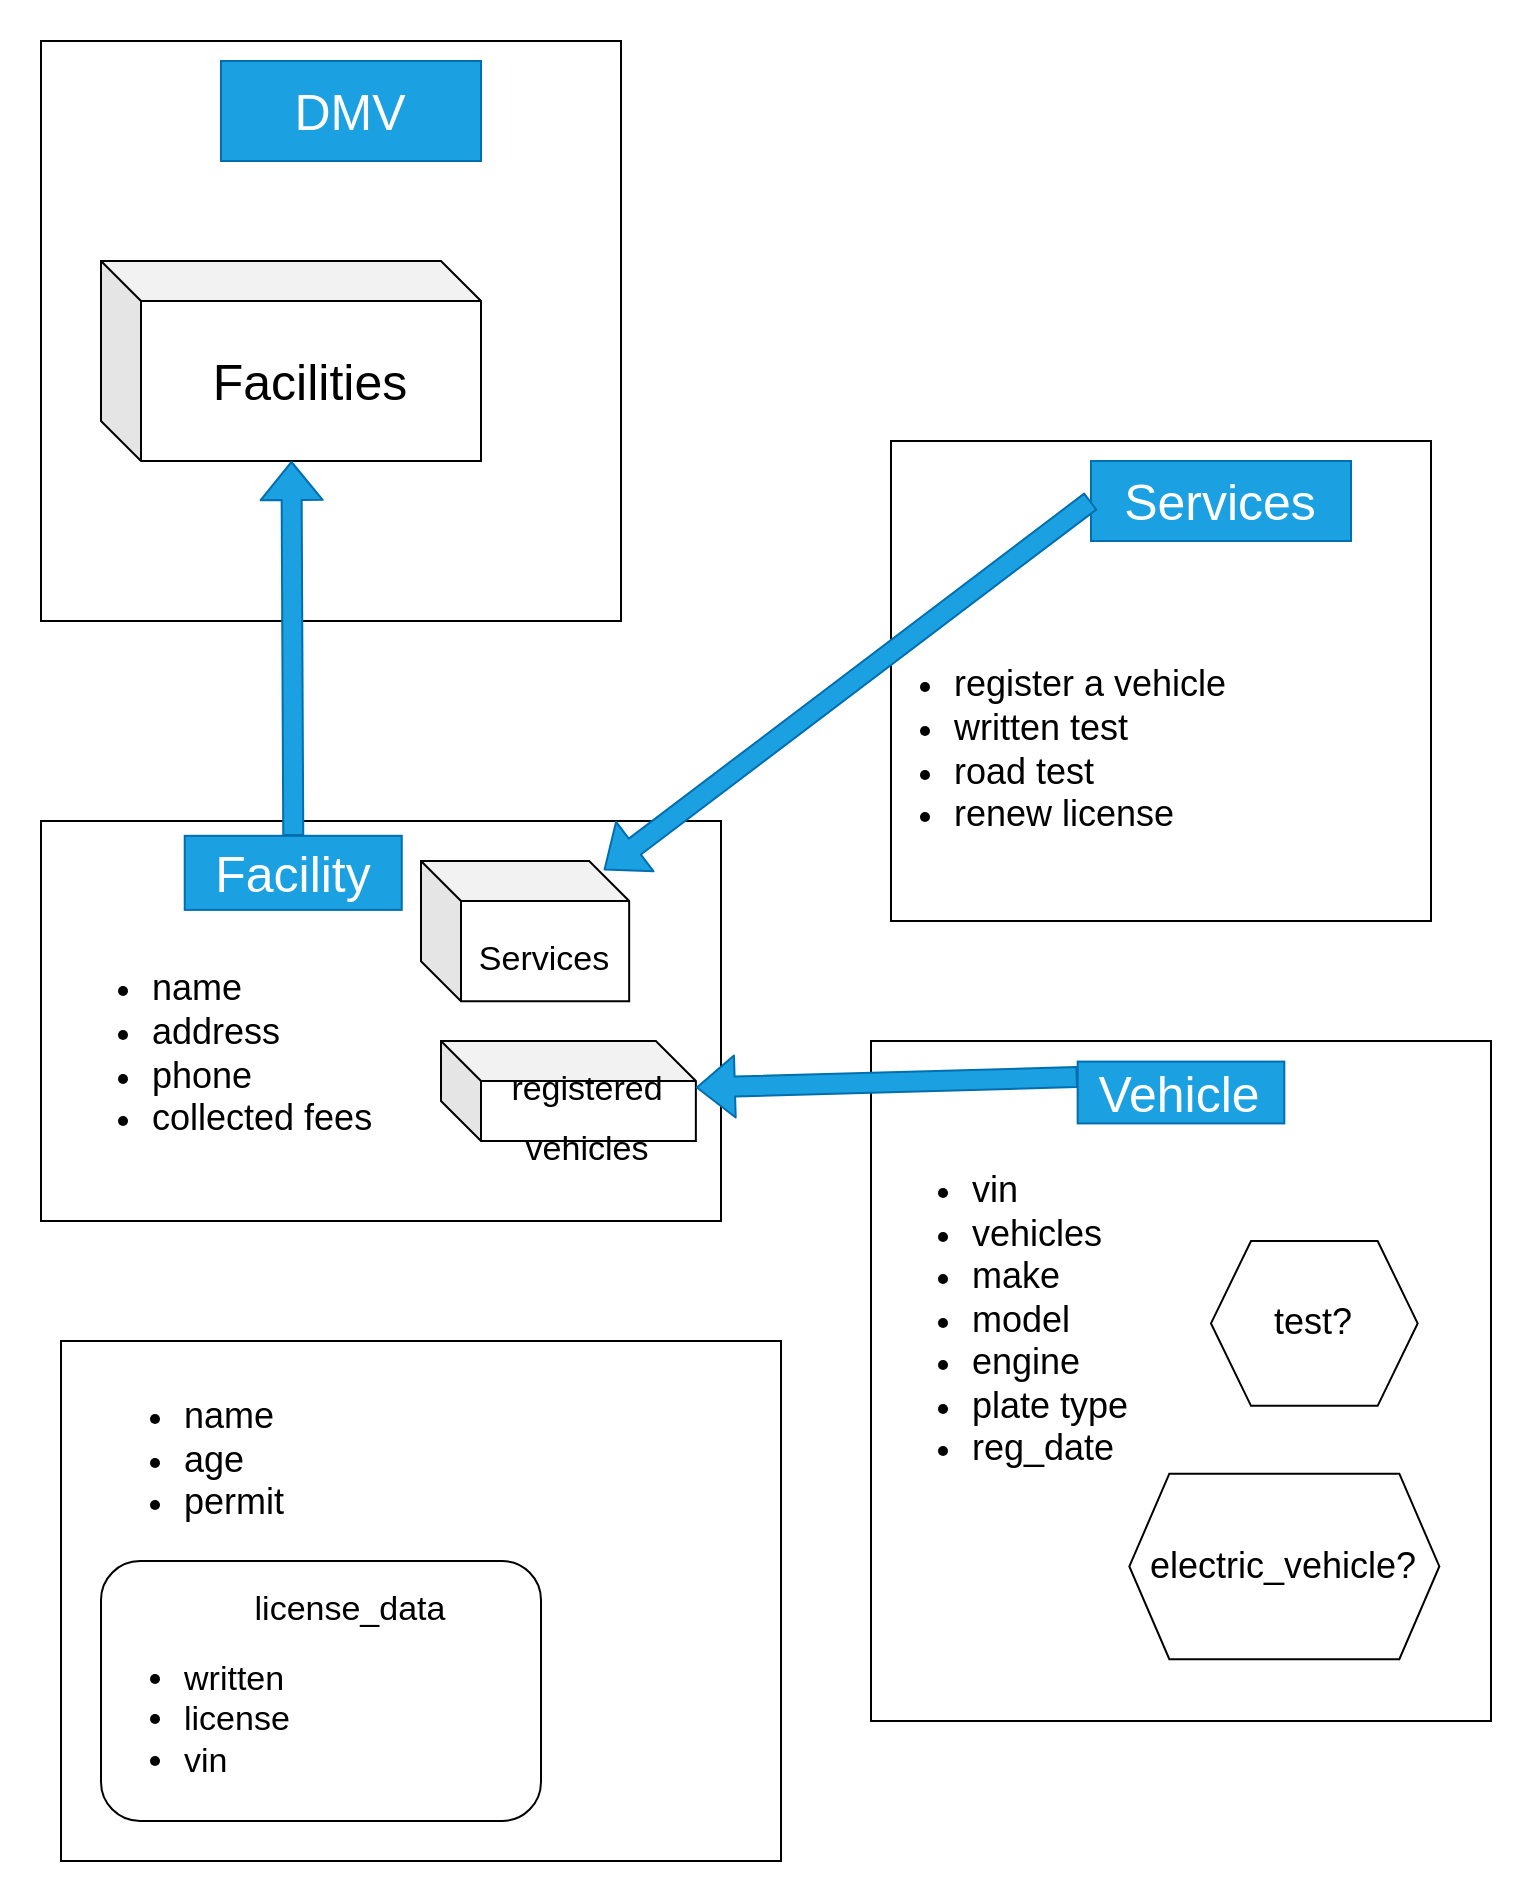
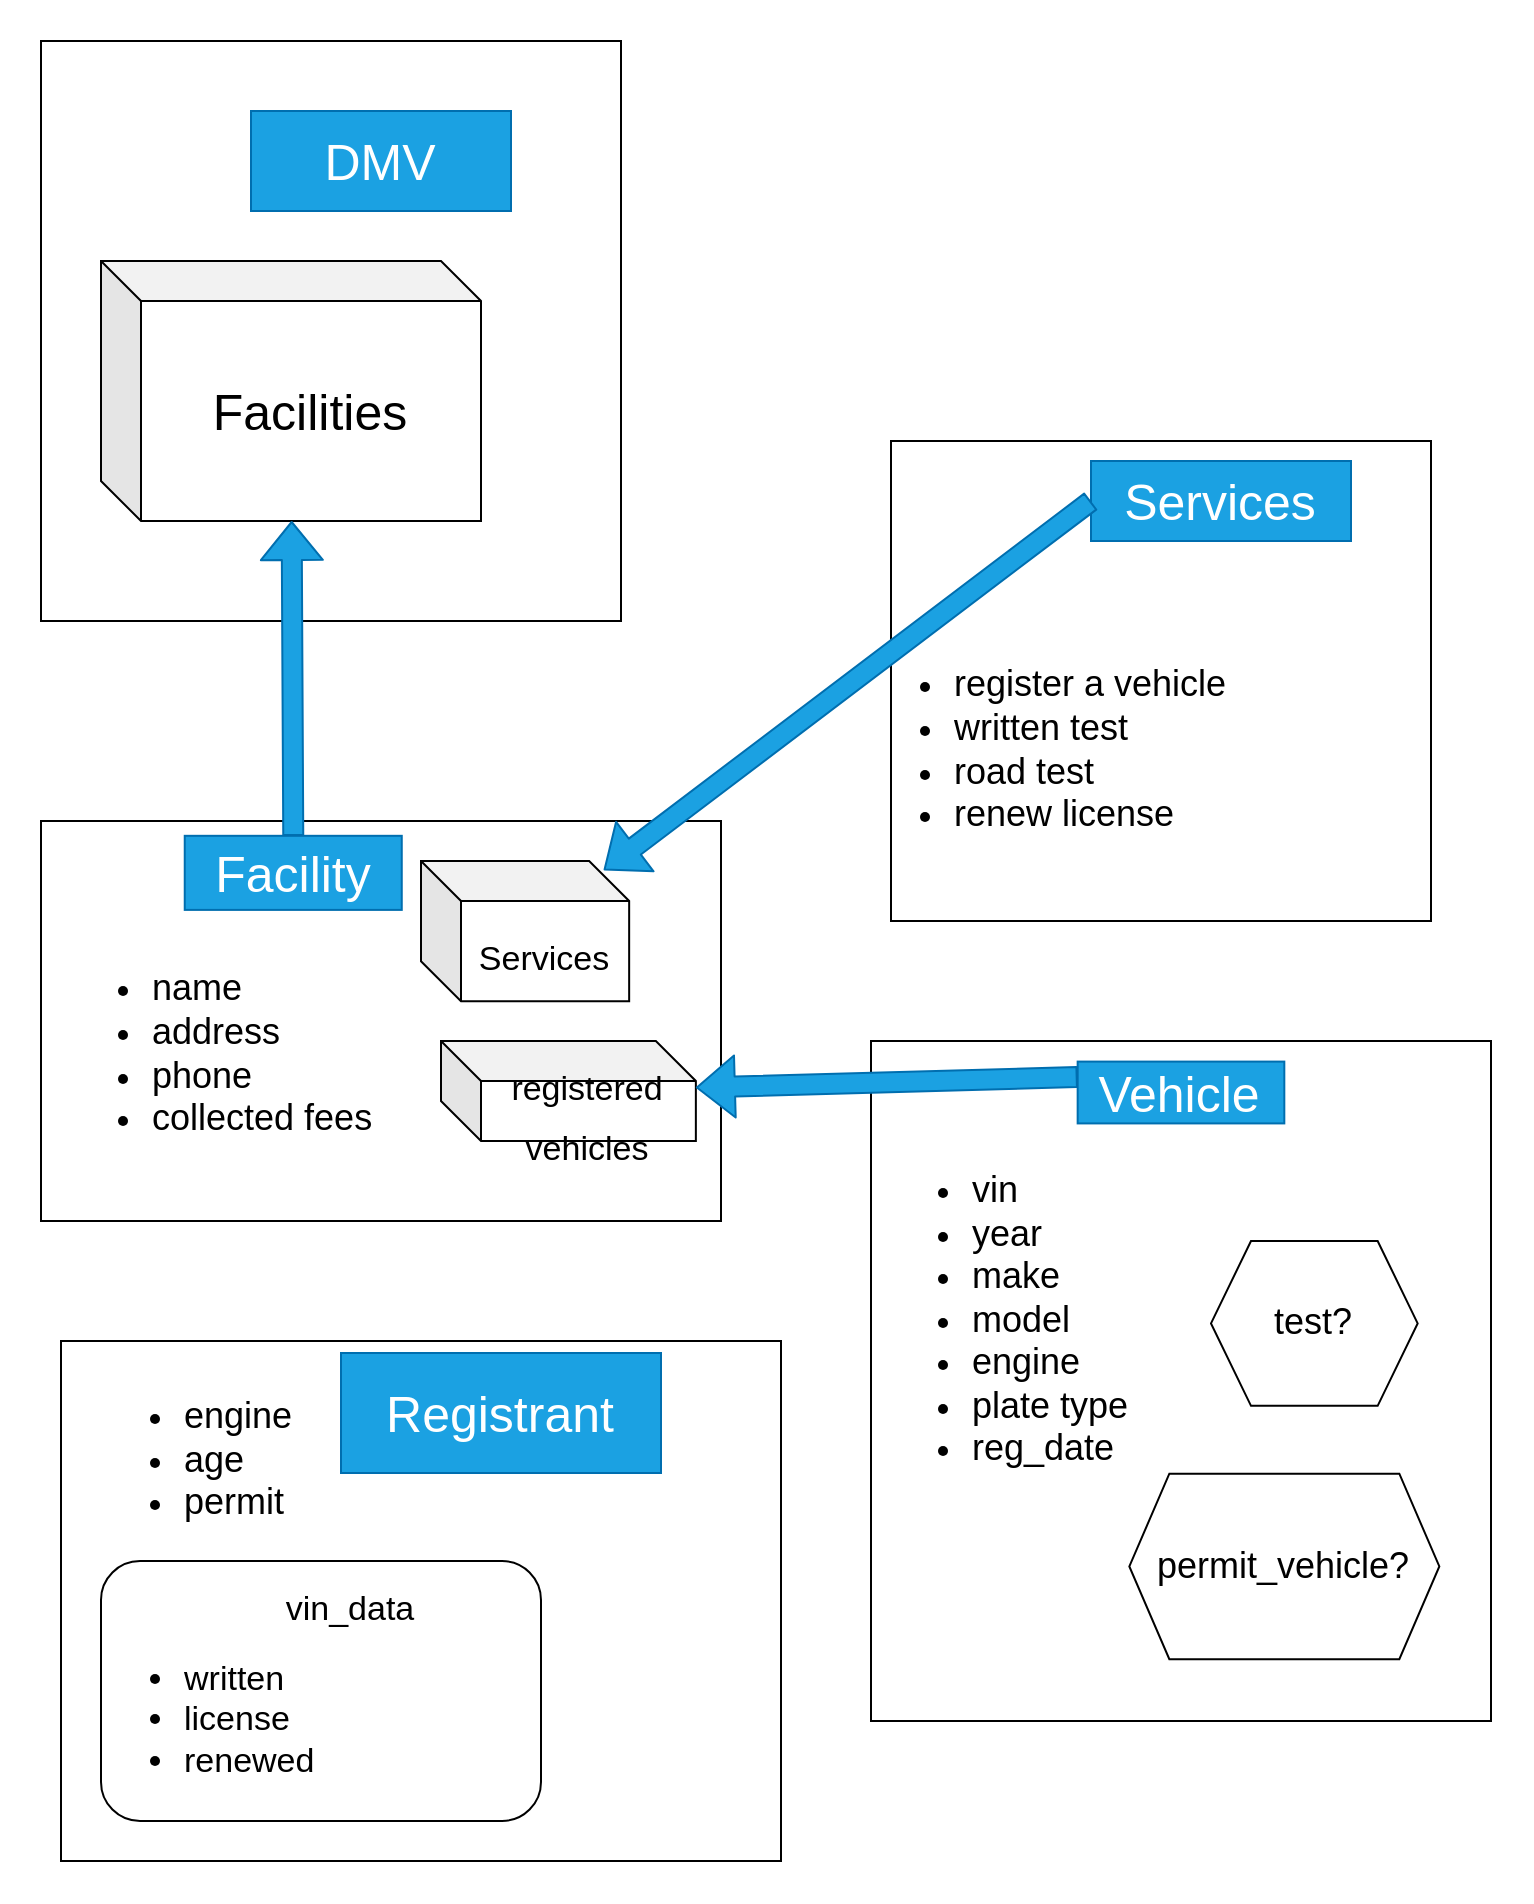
node "DMV": moved (351, 111) -> (381, 161)
node "Facilities": size 380x200 -> 380x260
node "vin vehicles make model engine plate type reg_date": label "vin vehicles make model engine plate type reg_date" -> "vin year make model engine plate type reg_date"
node "Registrant": added
node "name age permit": label "name age permit" -> "engine age permit"
node "electric_vehicle?": label "electric_vehicle?" -> "permit_vehicle?"
node "license_data": label "license_data" -> "vin_data"
node "written license vin": label "written license vin" -> "written license renewed"
